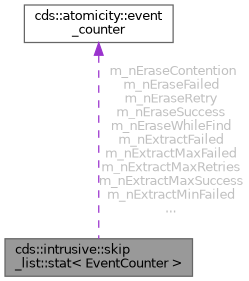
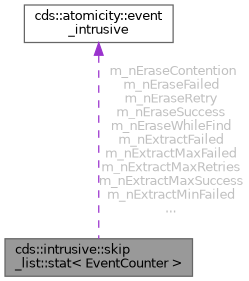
node "cds::atomicity::event _counter": label "cds::atomicity::event _counter" -> "cds::atomicity::event _intrusive"
